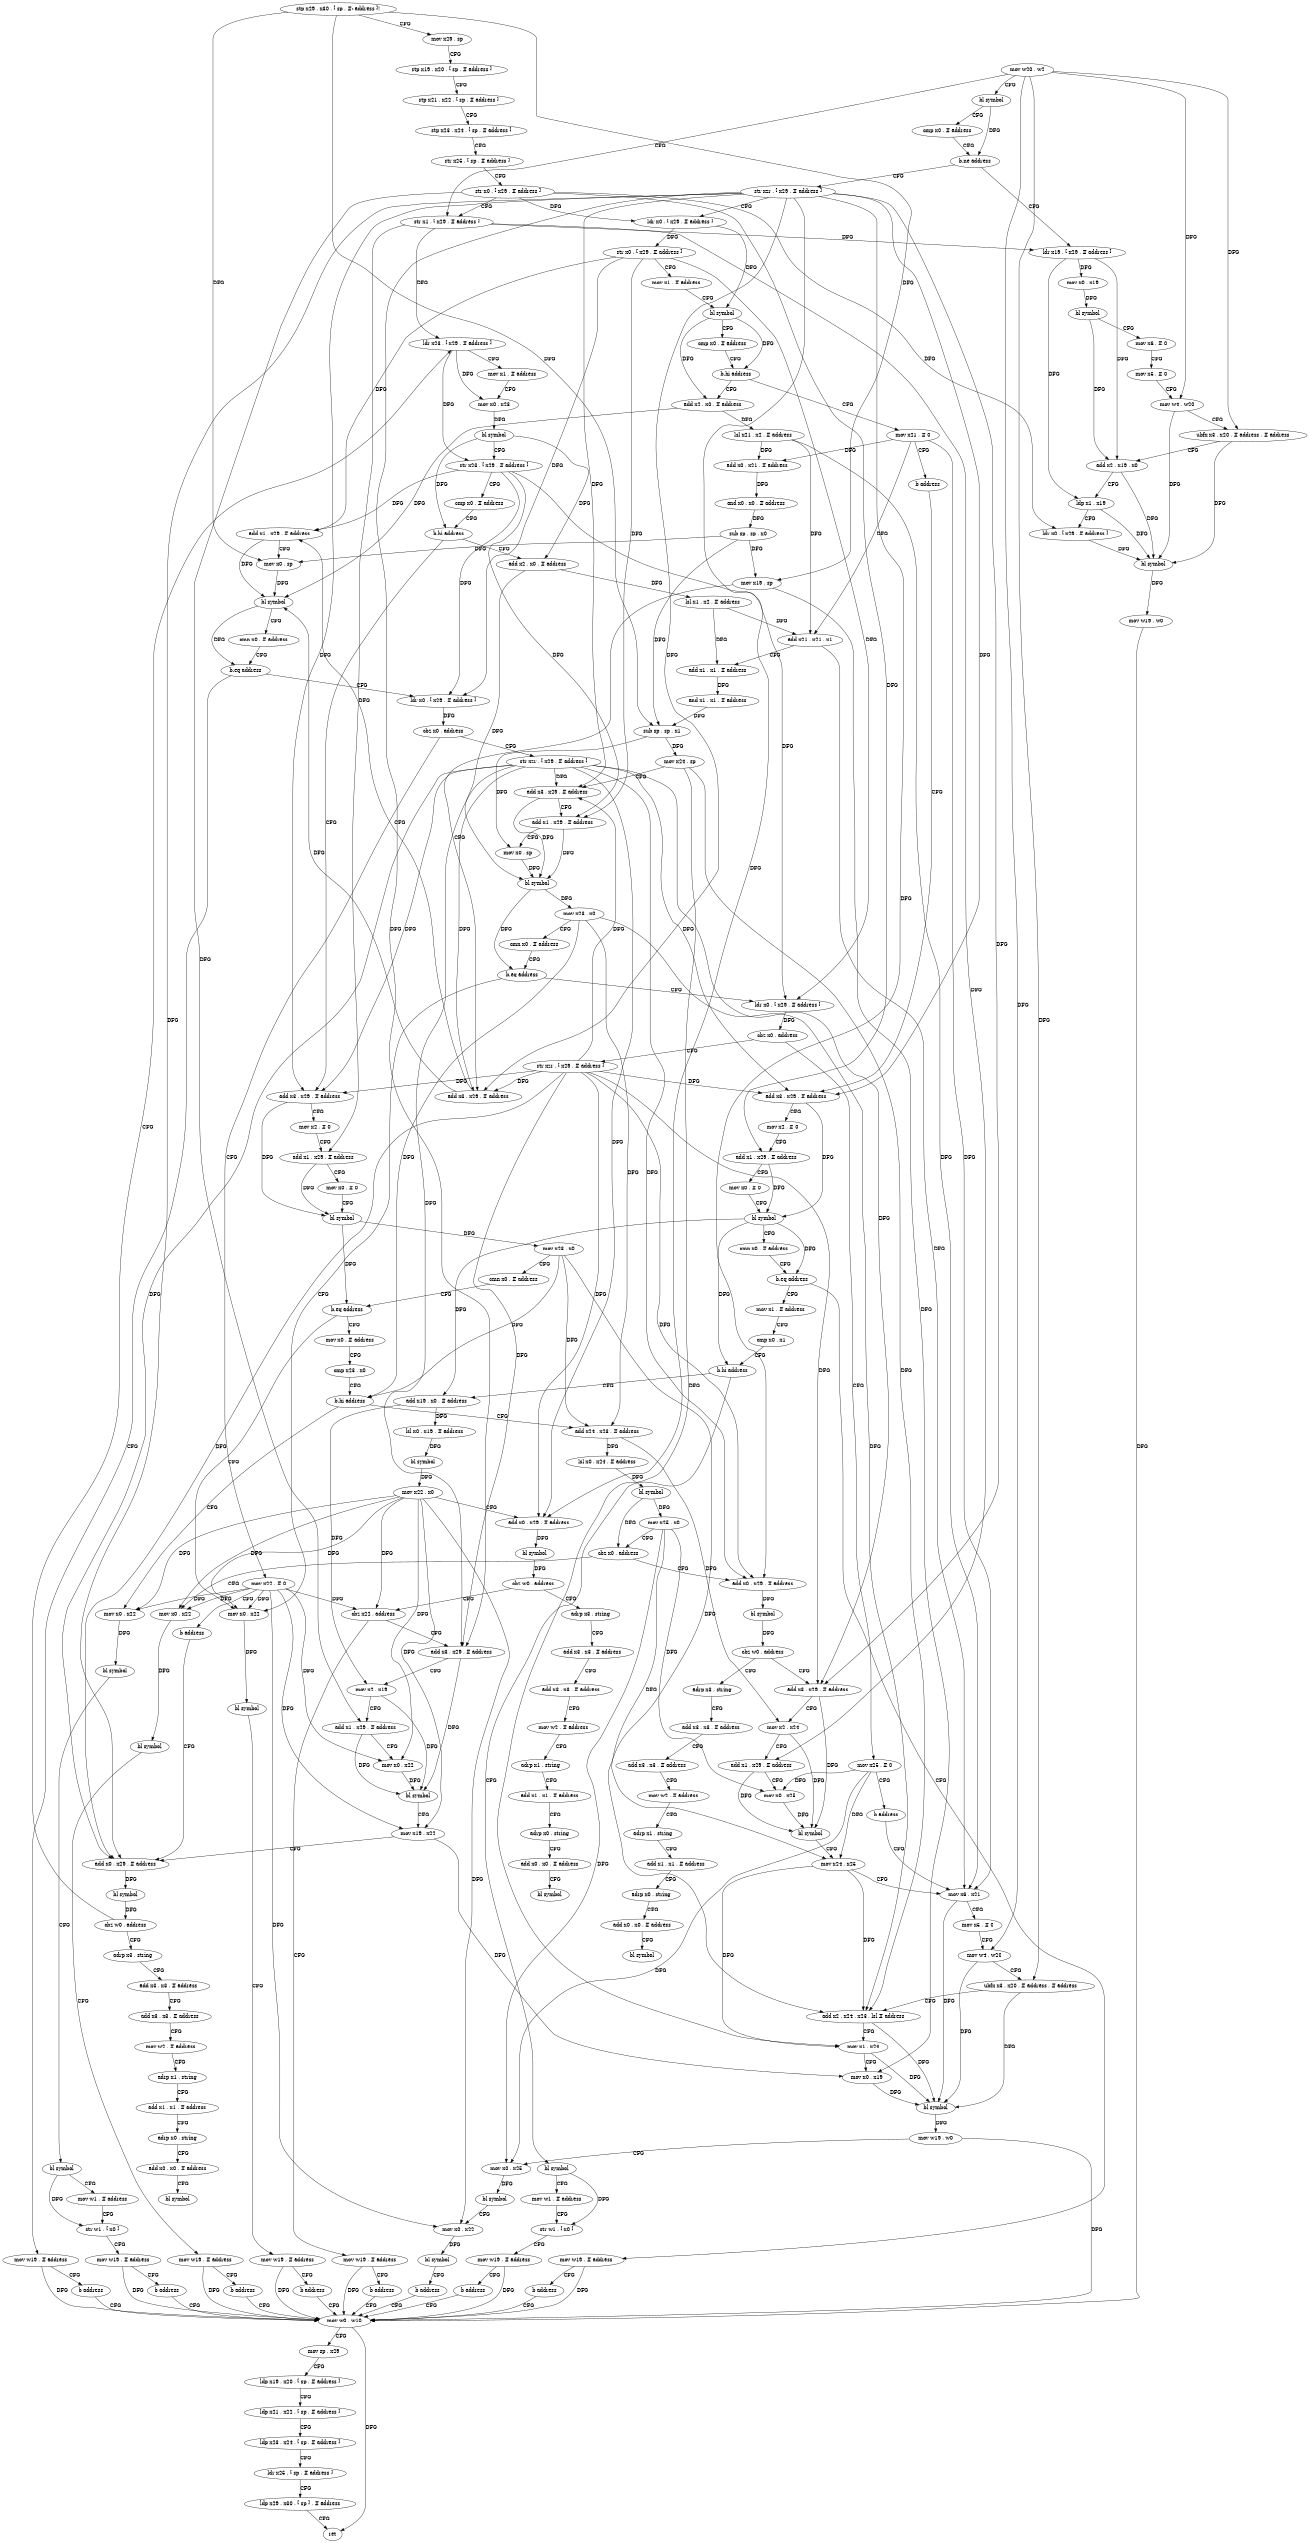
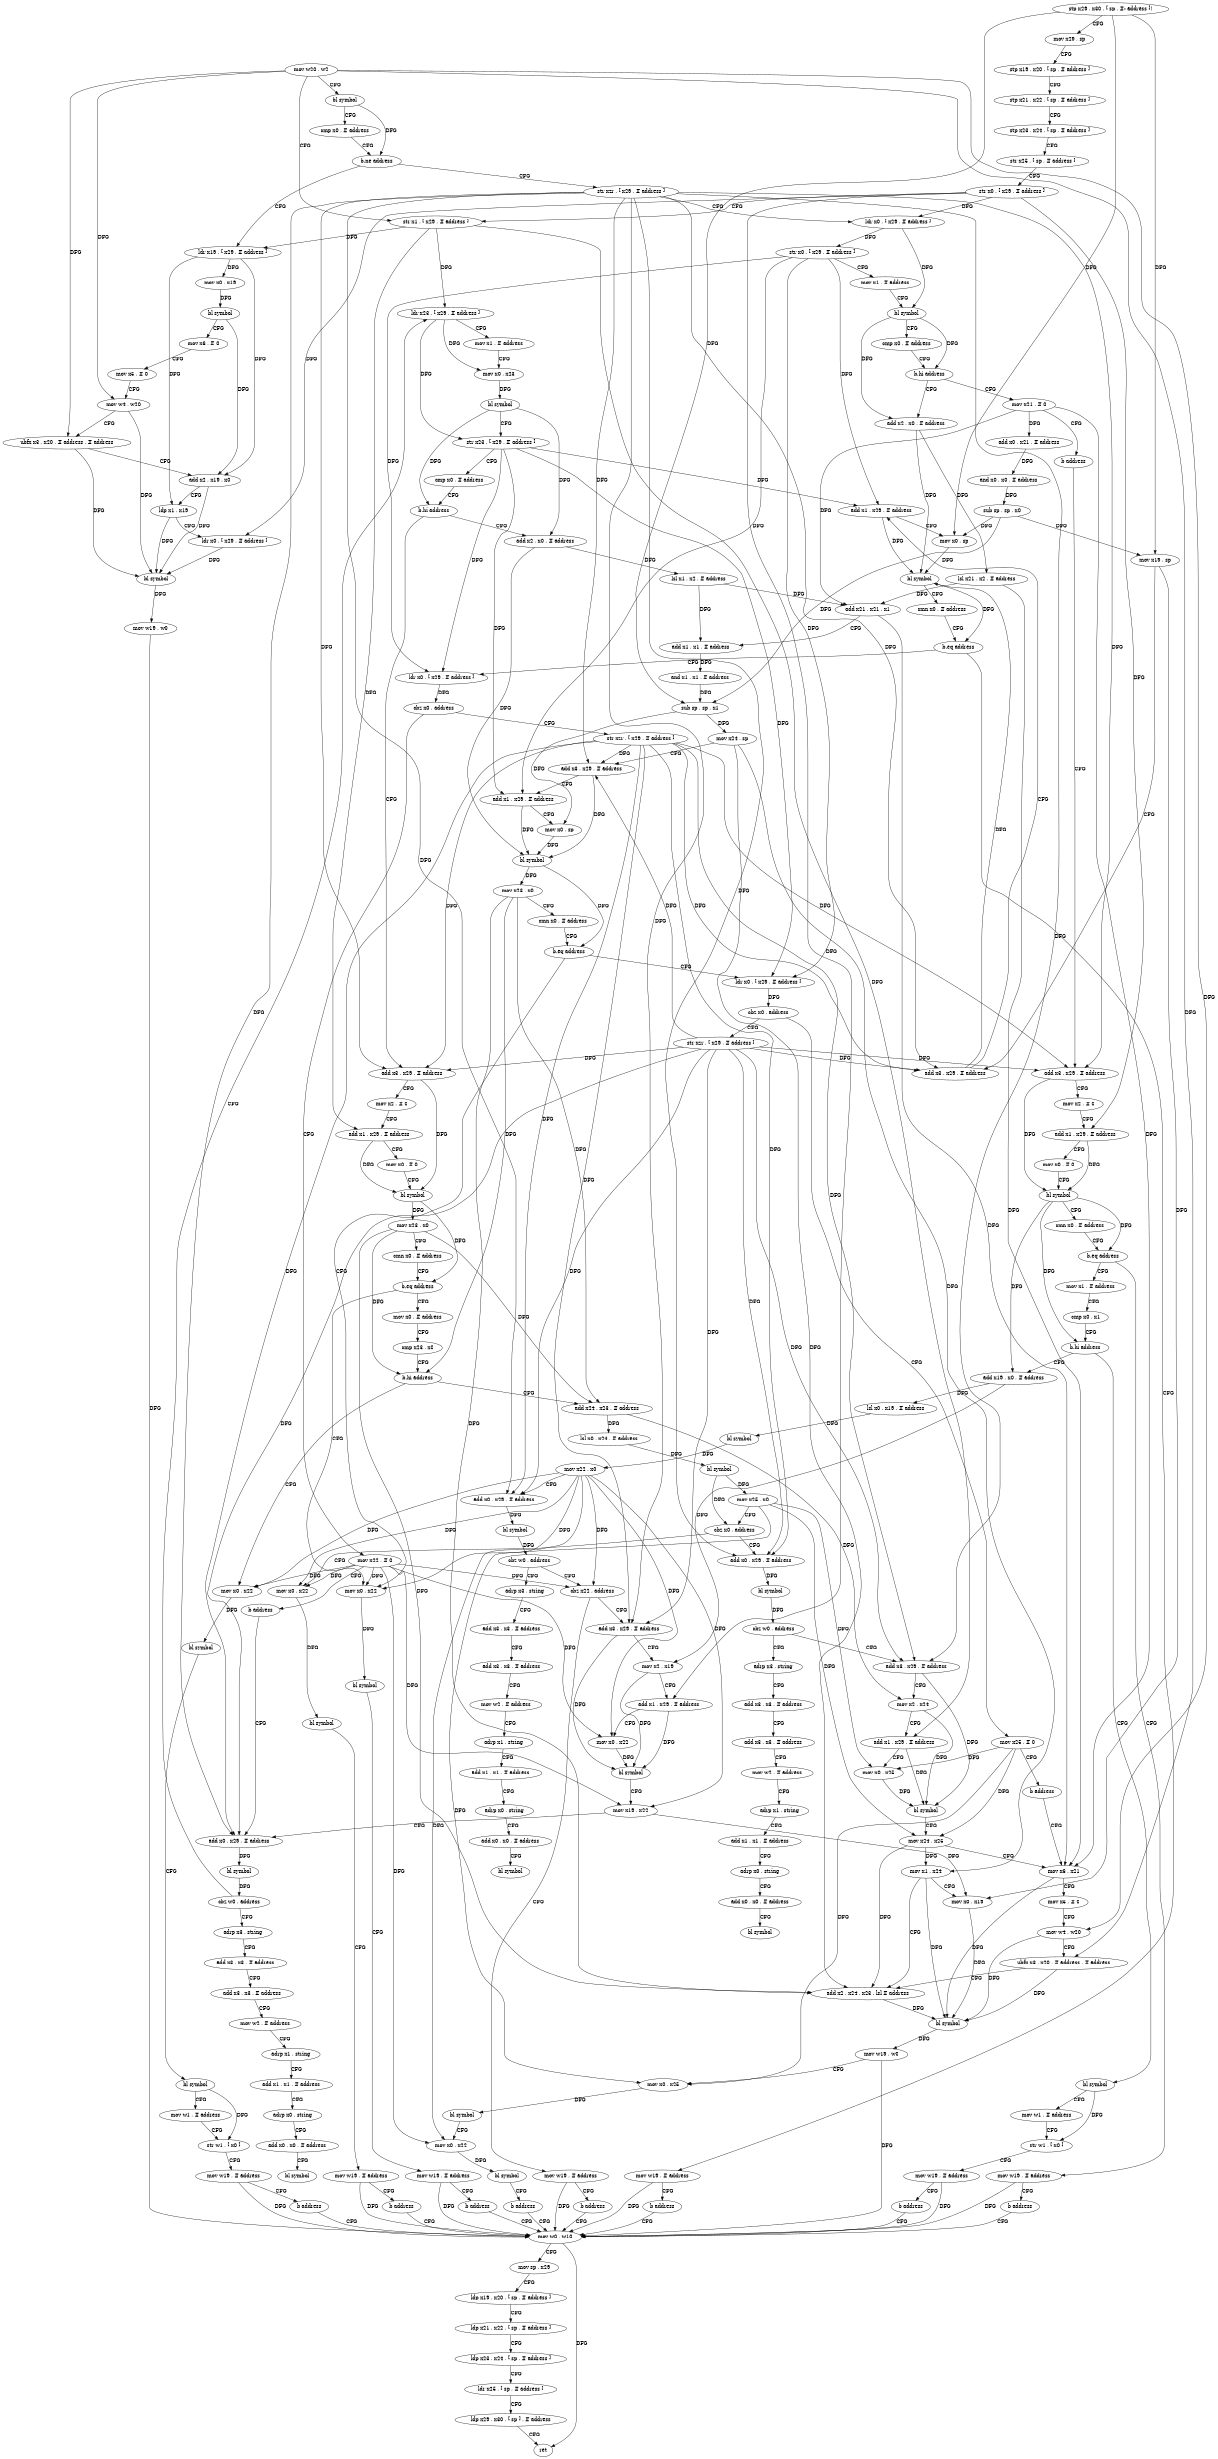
edge "lsl x21 , x2 , # address" -> "add x0 , x21 , # address": removed, label "DFG"
edge "add x2 , x24 , x23 , lsl # address" -> "mov x1 , x24": reversed
